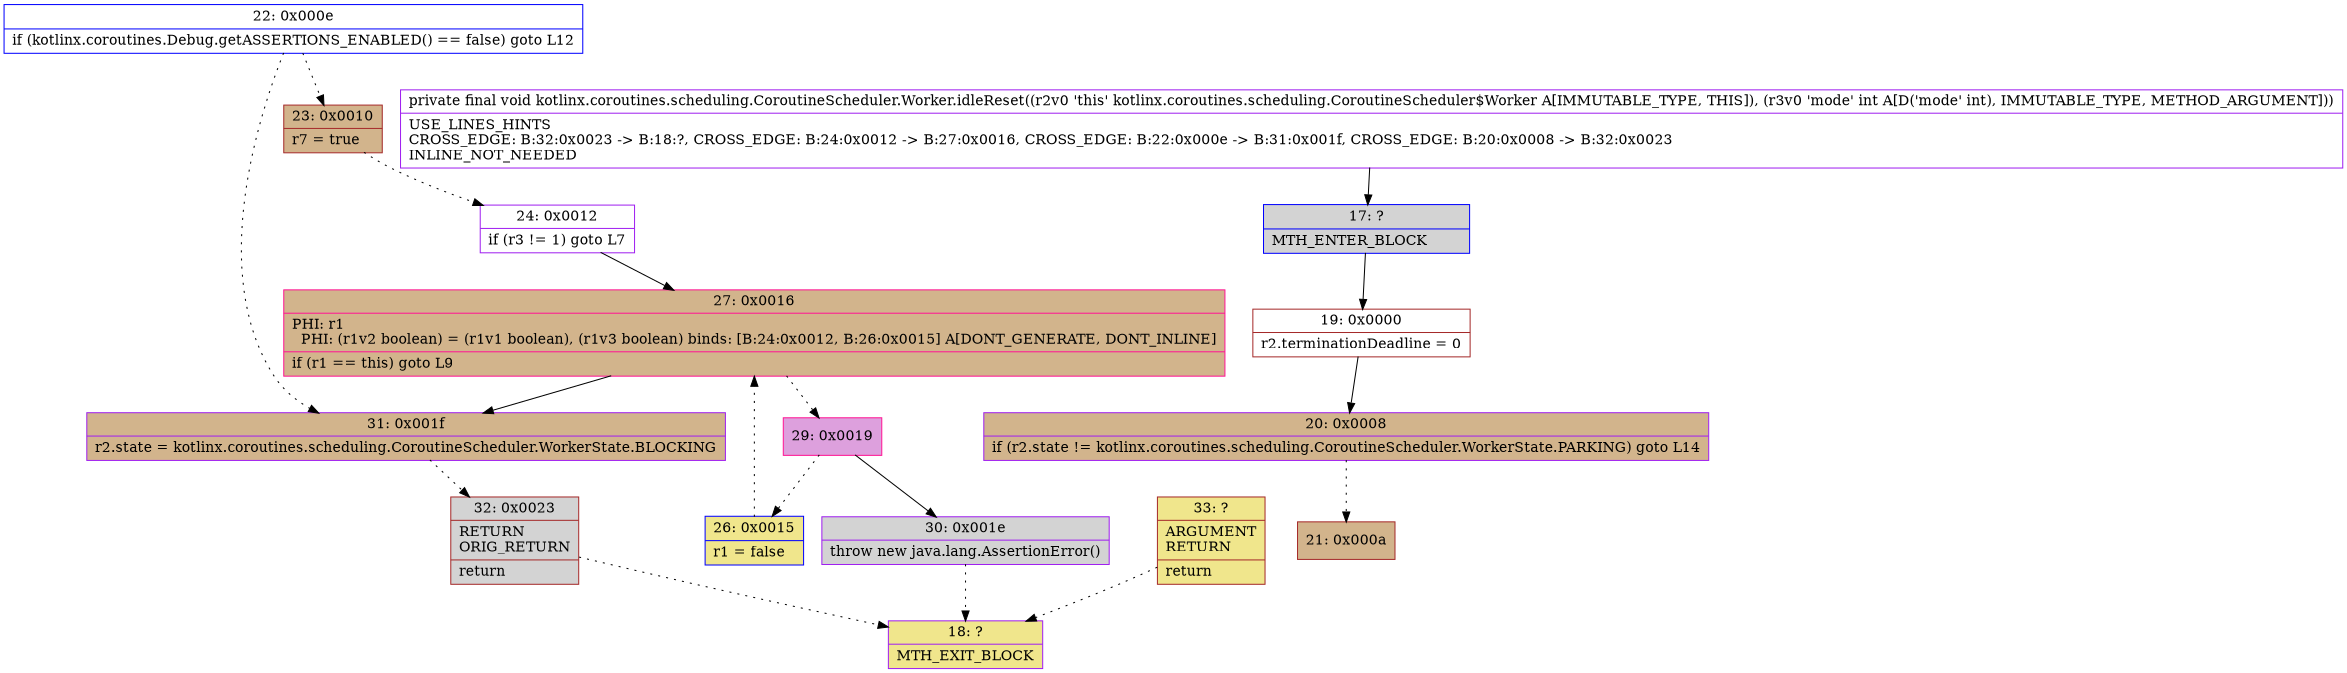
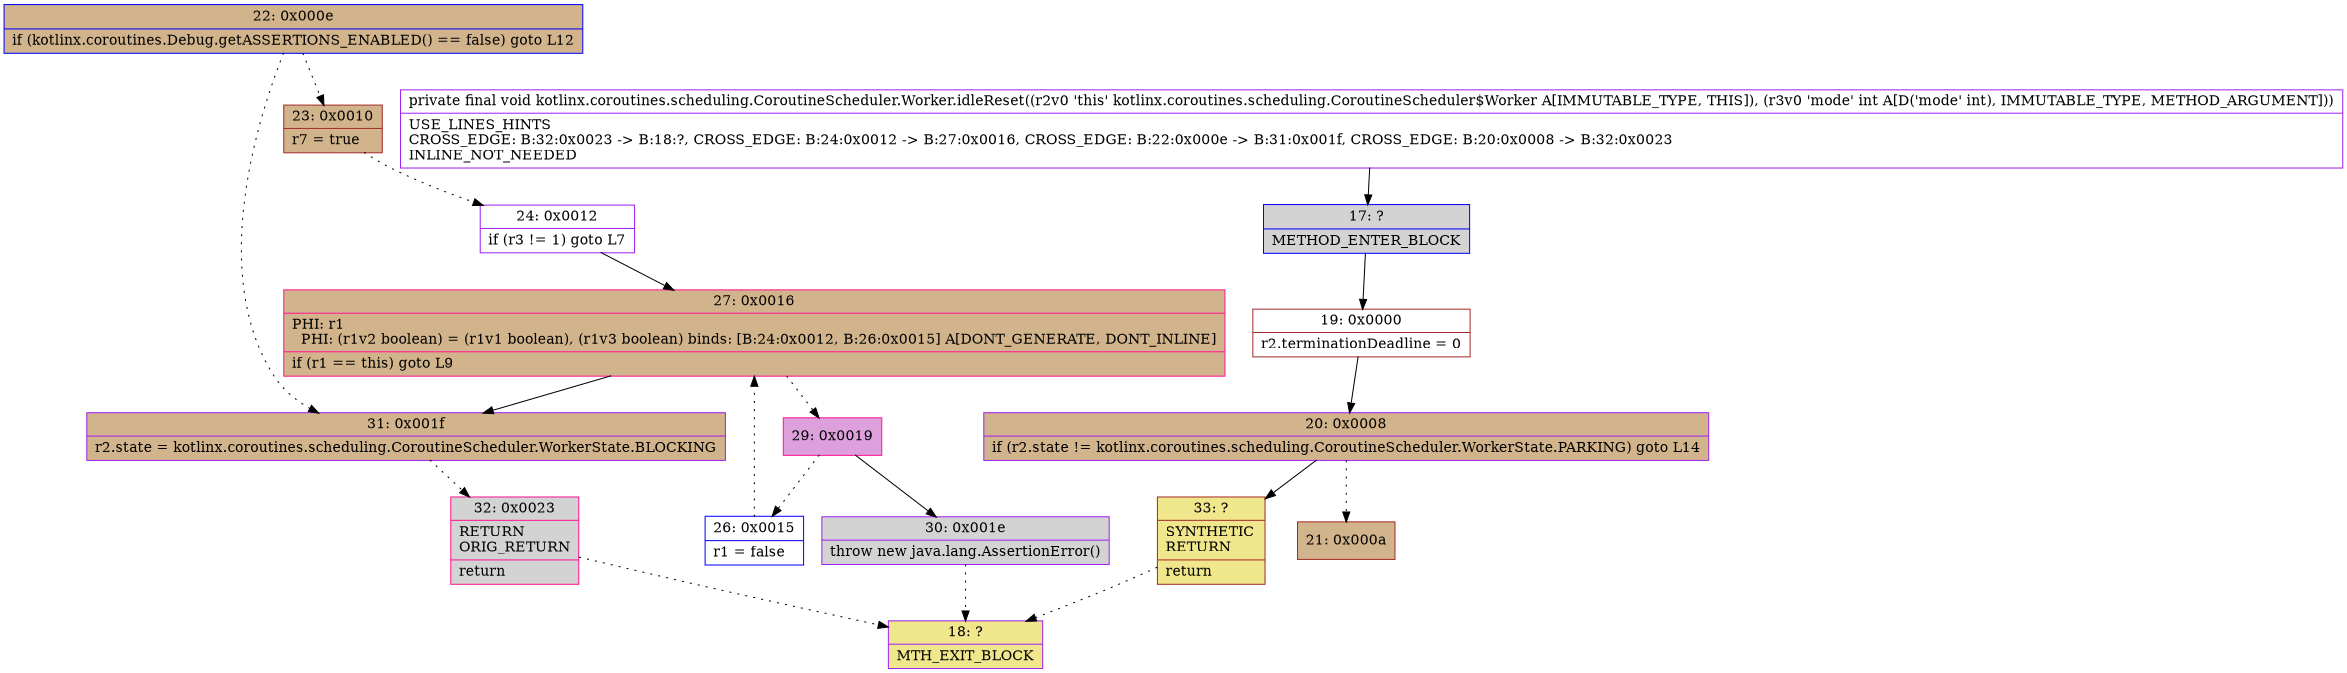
node "22: 0x000e": fillcolor white -> tan
node "17: ?": text "MTH_ENTER_BLOCK" -> "METHOD_ENTER_BLOCK"
edge "20: 0x0008" -> "33: ?": added
node "33: ?": text "ARGUMENT" -> "SYNTHETIC"
node "32: 0x0023": color brown -> deeppink
node "26: 0x0015": fillcolor khaki -> white
